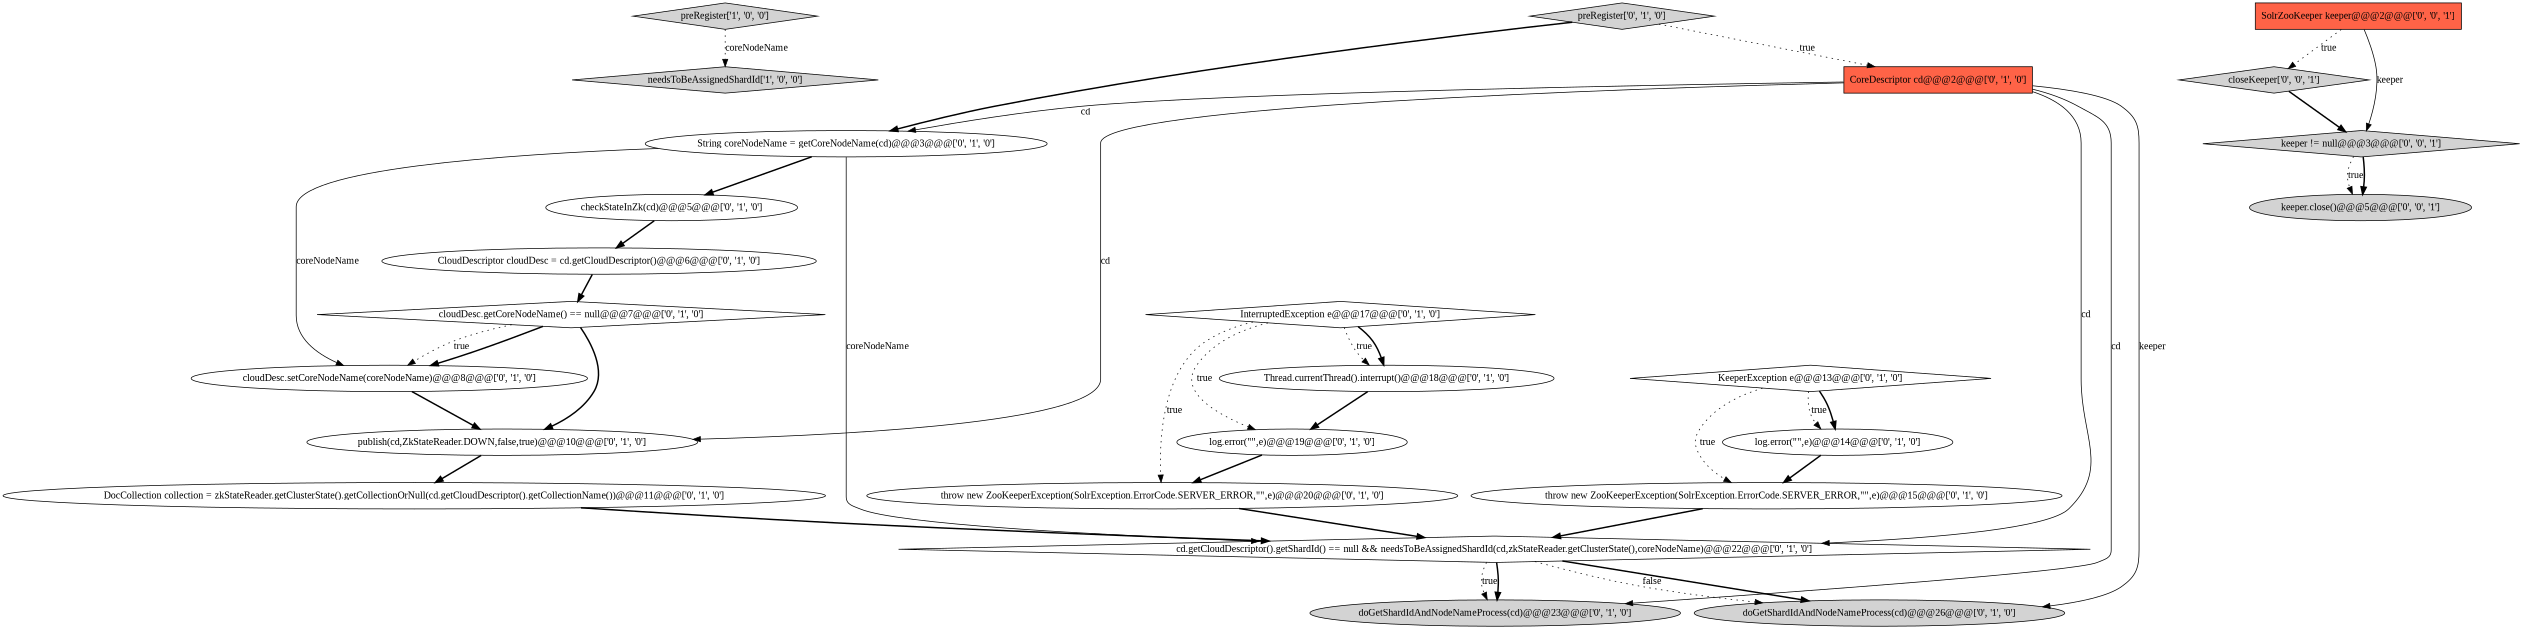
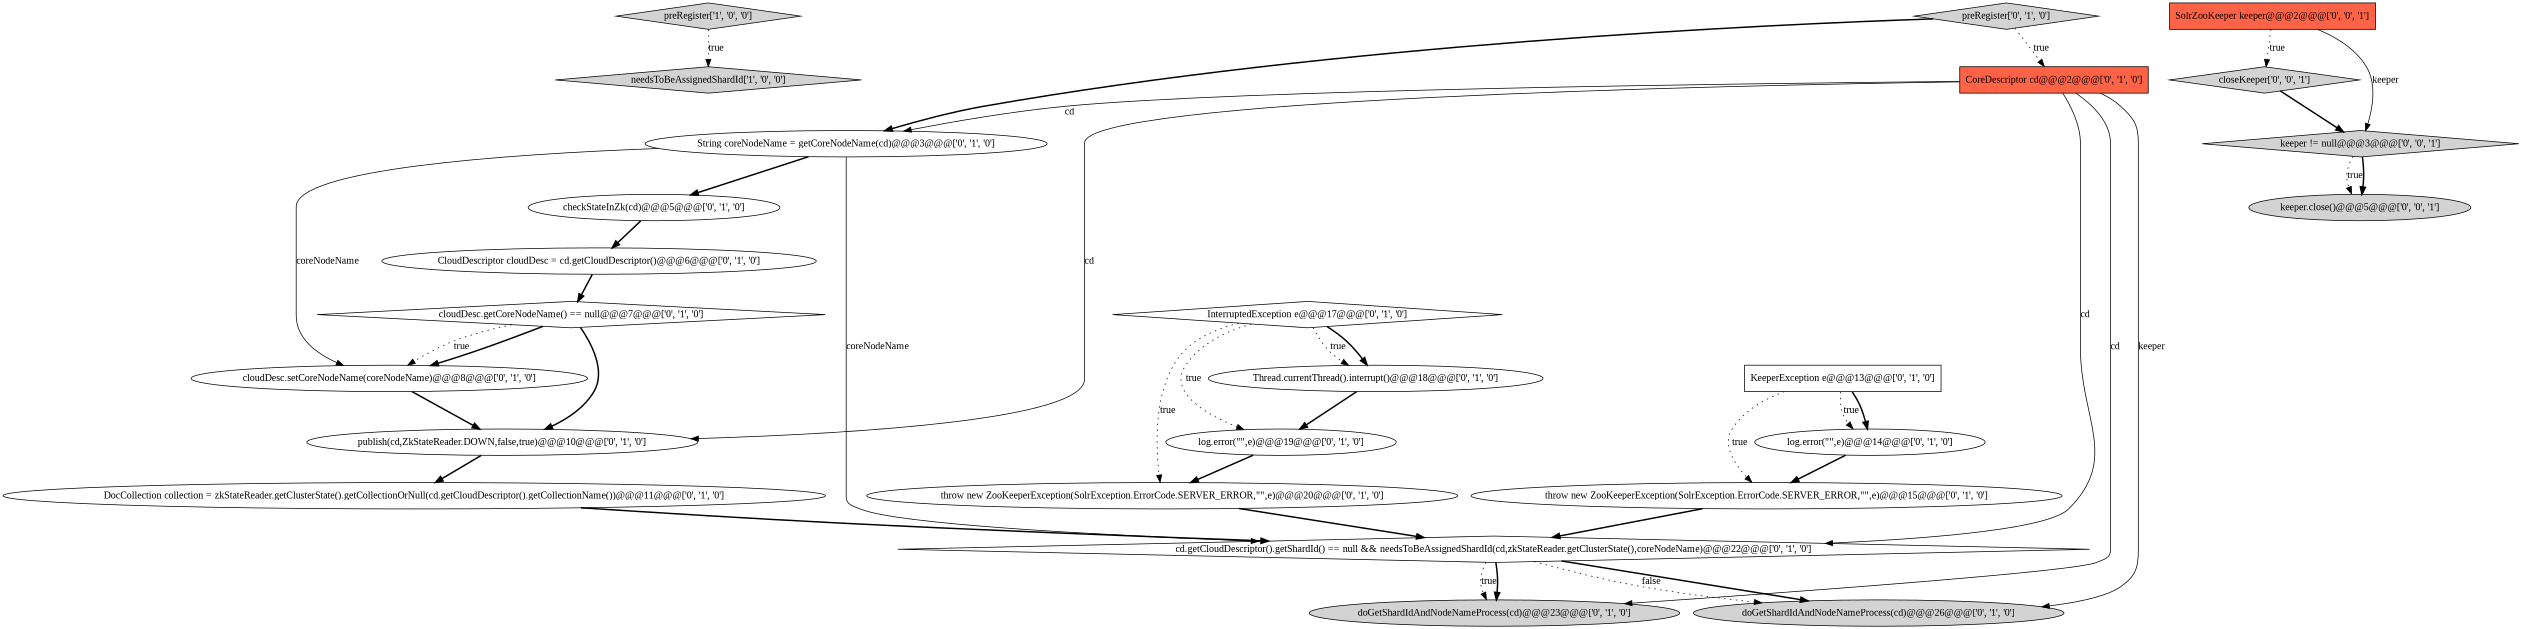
edge "preRegister['1', '0', '0']" -> "needsToBeAssignedShardId['1', '0', '0']": label "coreNodeName" -> "true"
node "KeeperException e@@@13@@@['0', '1', '0']": shape diamond -> box
